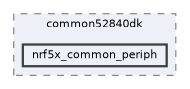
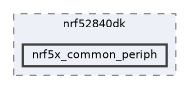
cluster "common52840dk": label "common52840dk" -> "nrf52840dk"
